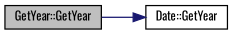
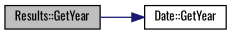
node "GetYear::GetYear": label "GetYear::GetYear" -> "Results::GetYear"
